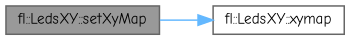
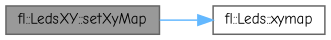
node "fl::LedsXY::xymap": label "fl::LedsXY::xymap" -> "fl::Leds::xymap"
